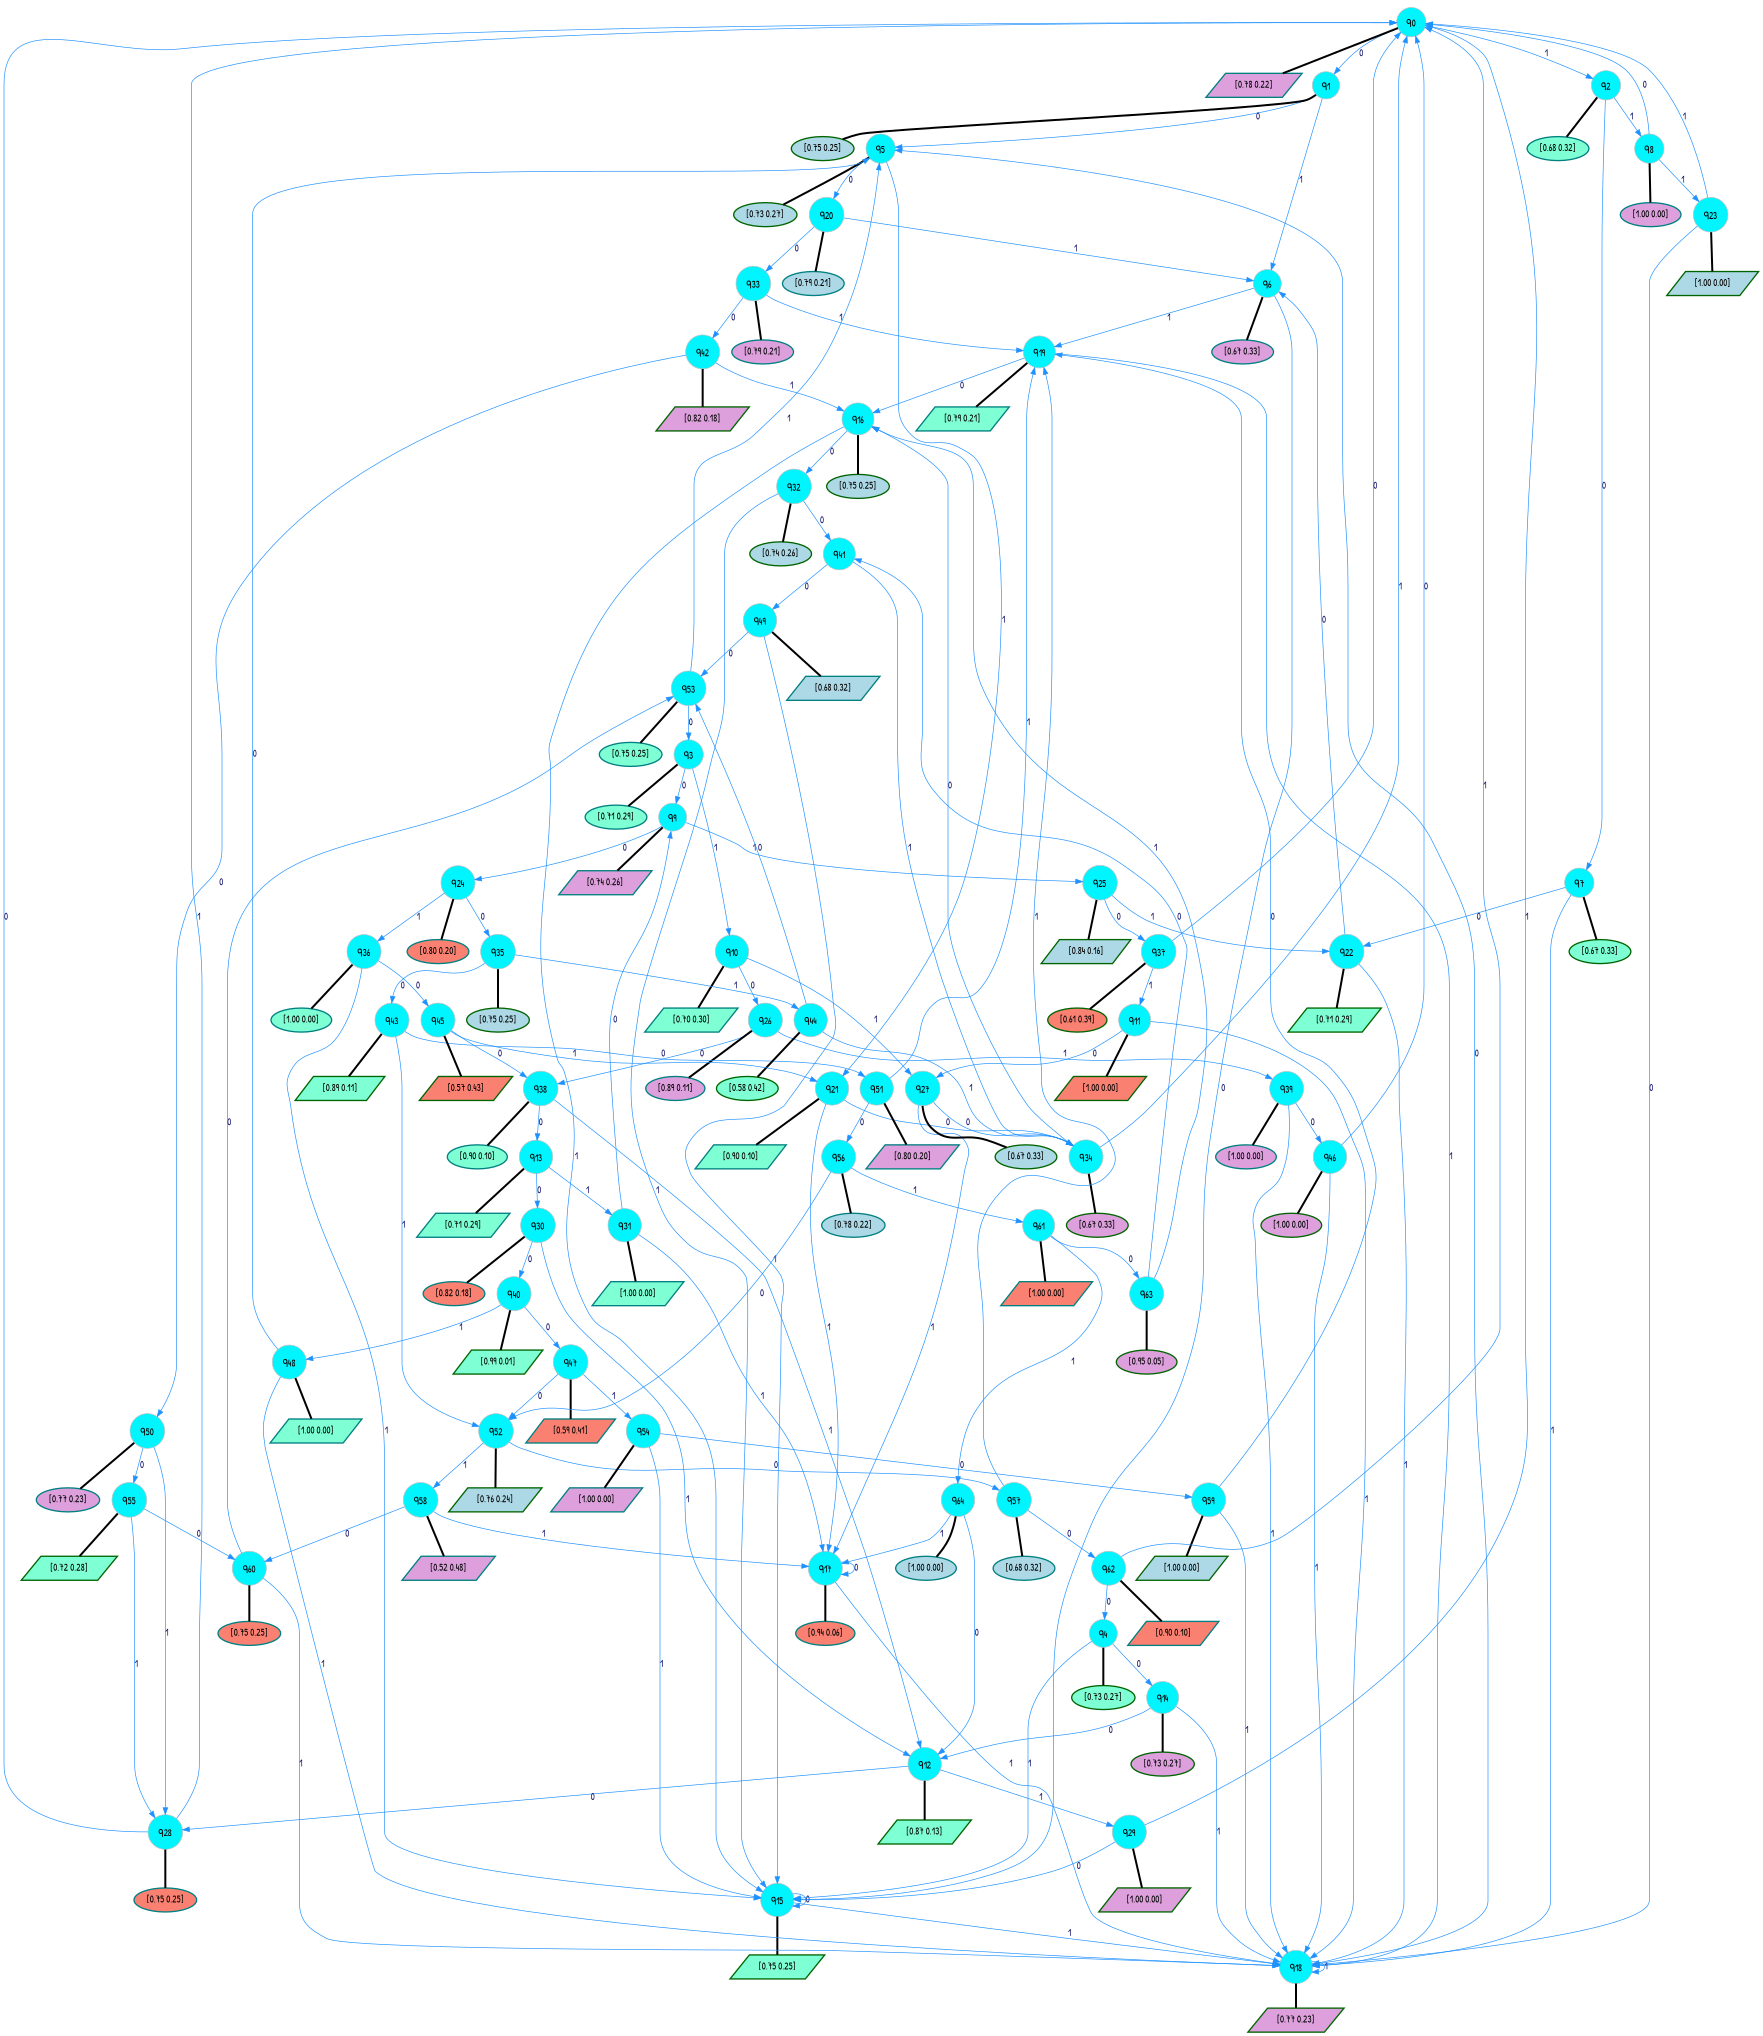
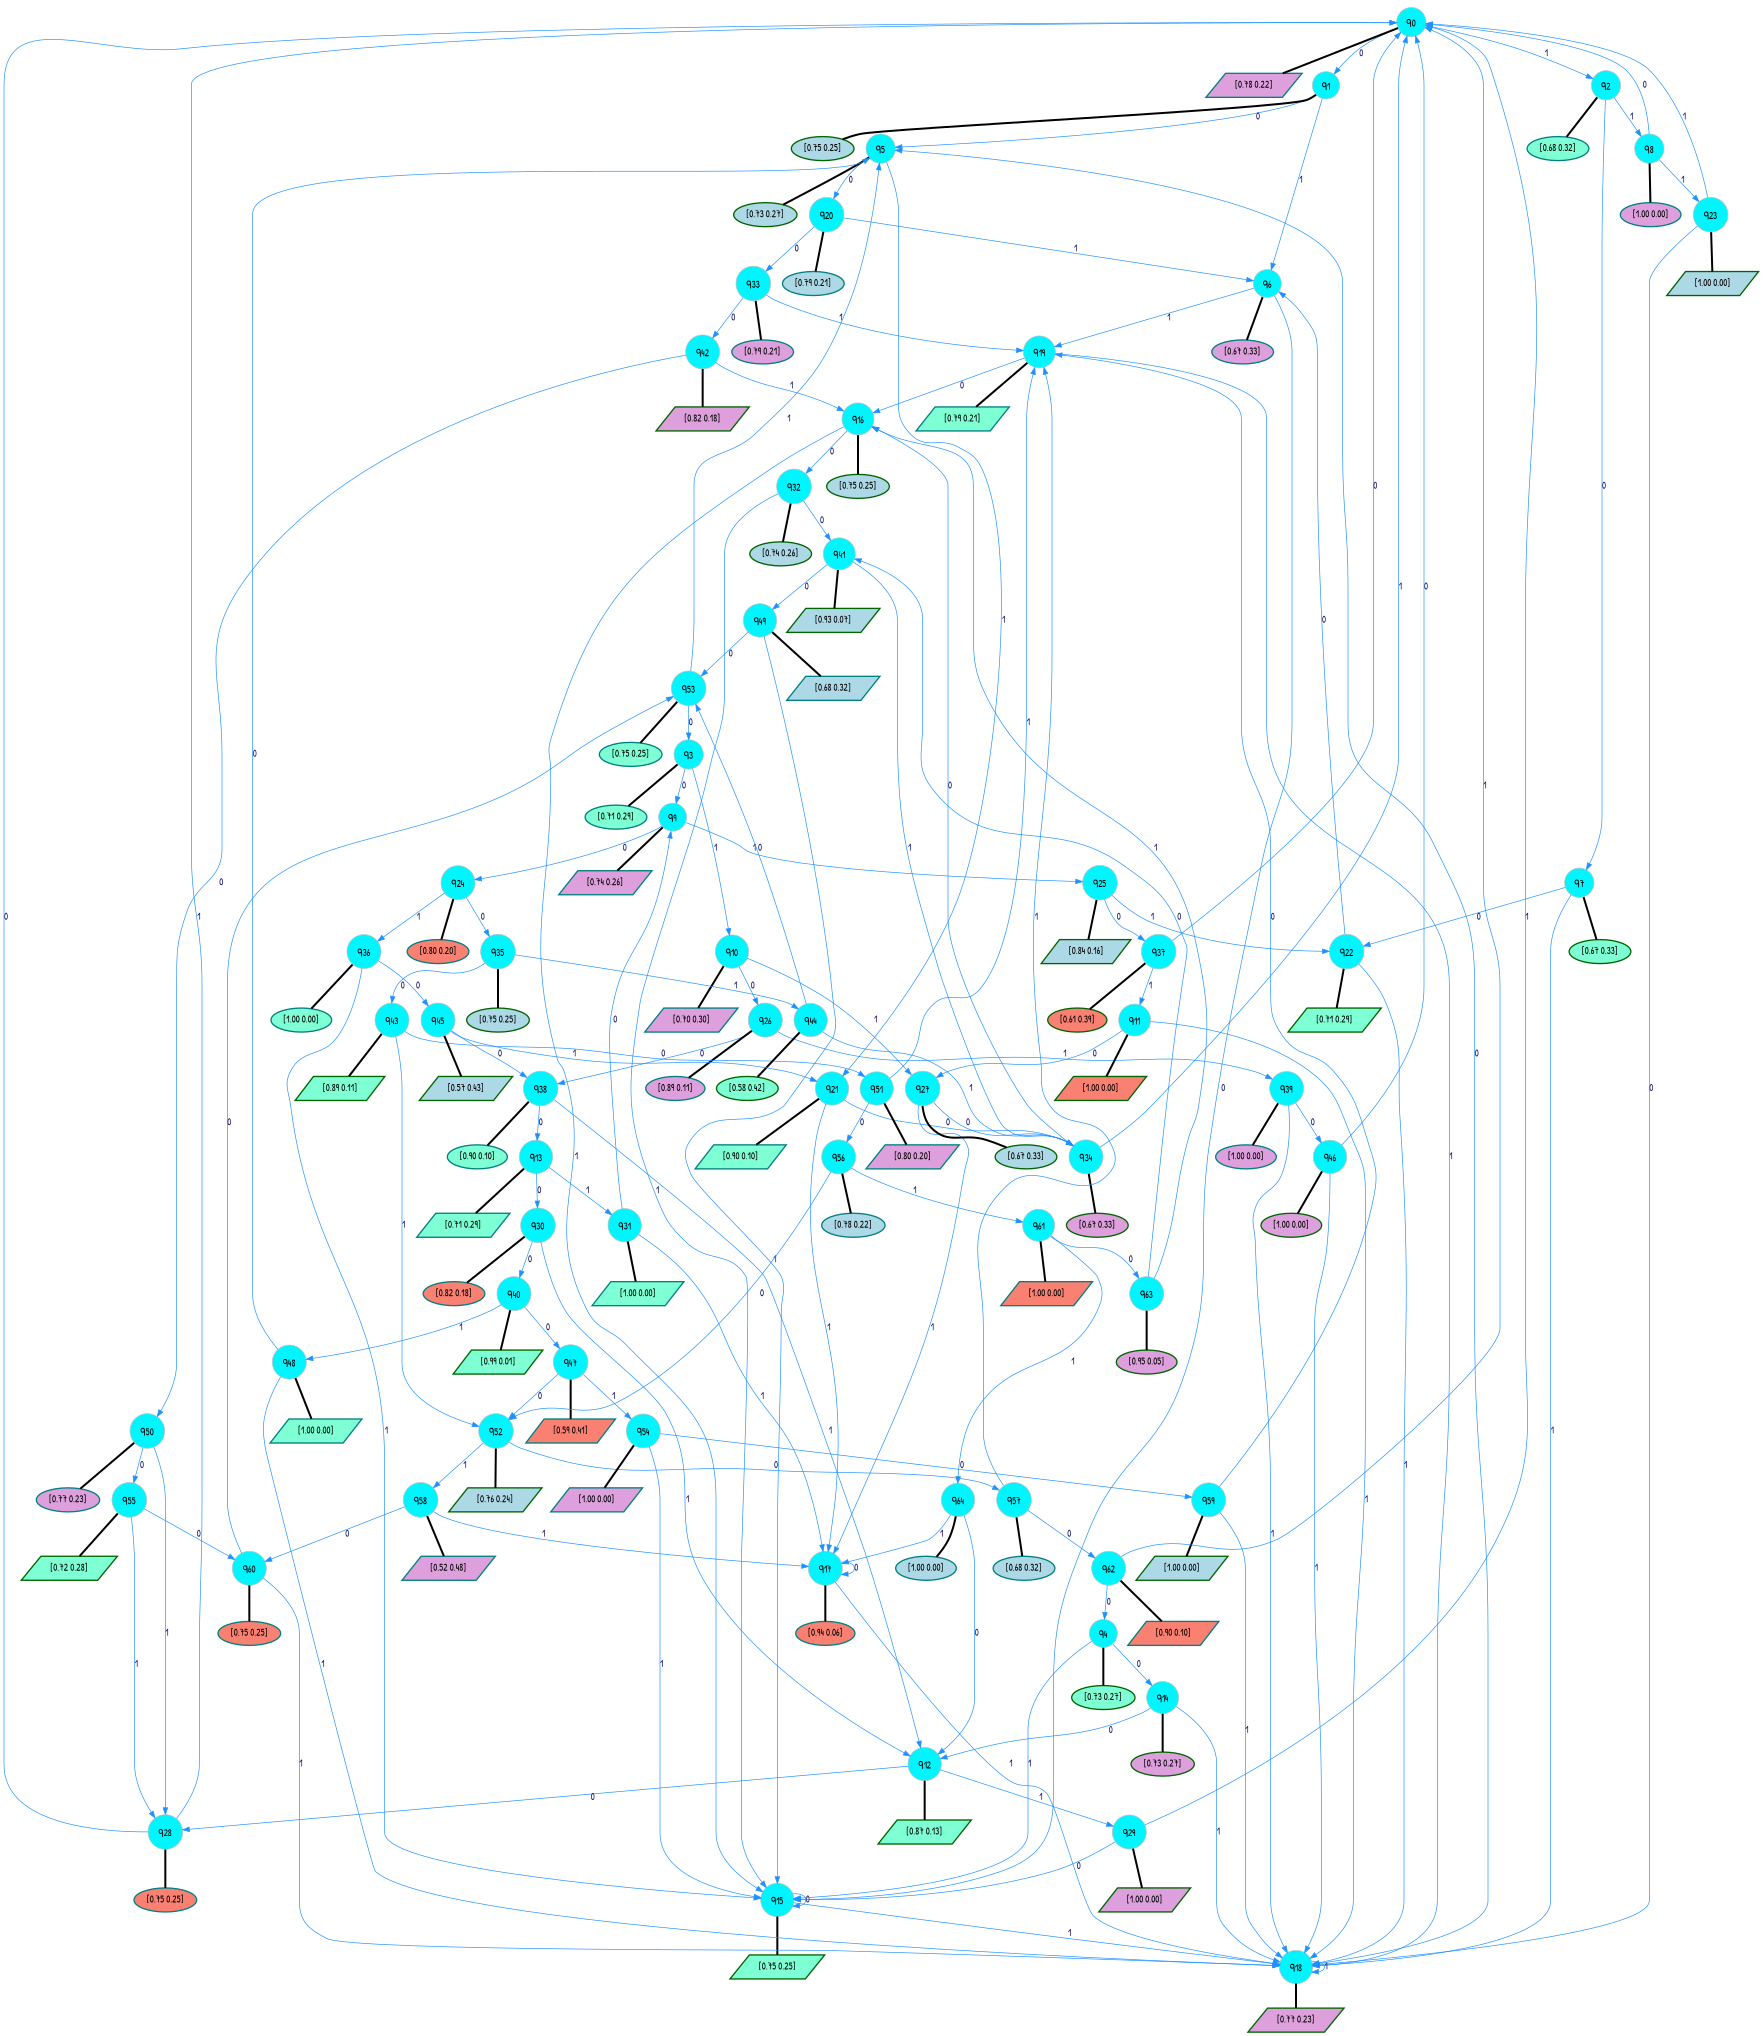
node "[0.93 0.07]": added
node "[0.70 0.30]": fillcolor aquamarine -> plum
node "[0.57 0.43]": fillcolor salmon -> lightblue
